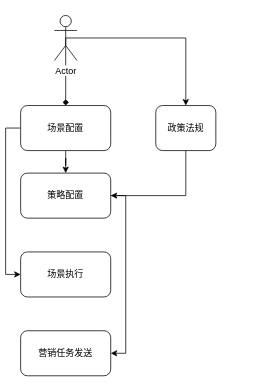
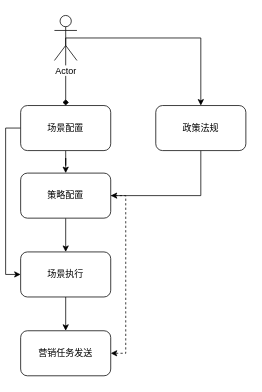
node "政策法规": size 60x45 -> 90x45
edge "策略配置" -> "场景执行": added
edge "策略配置" -> "营销任务发送": style solid -> dashed
edge "场景执行" -> "营销任务发送": added
